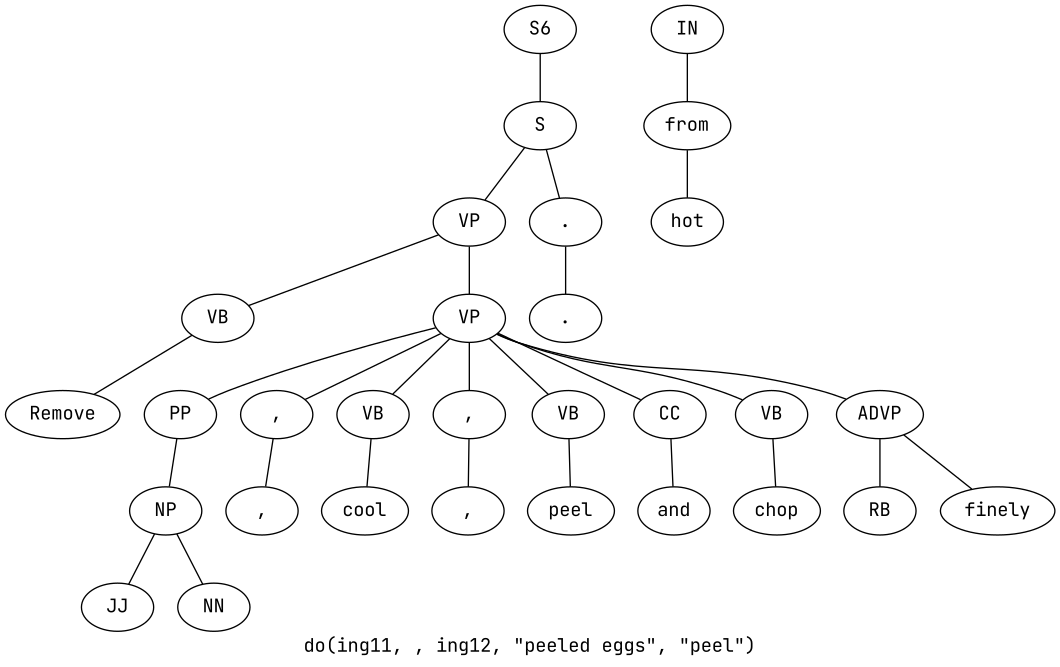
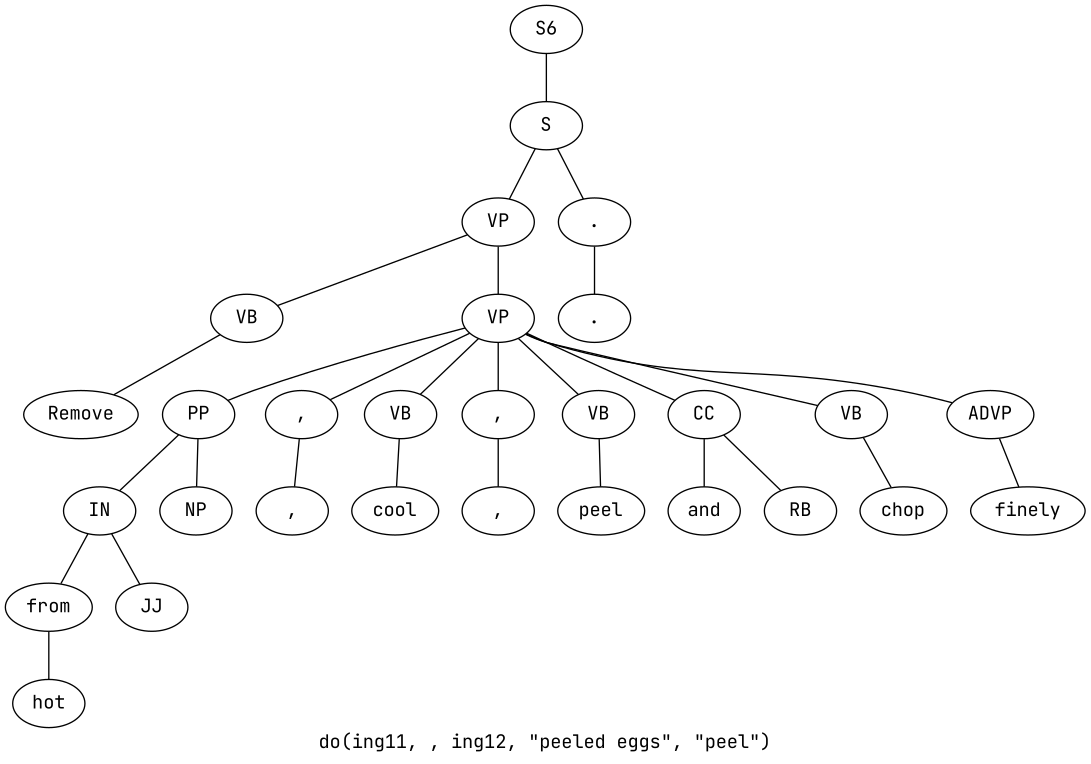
edge "PP" -- "IN": added
edge "ADVP" -- "RB": now "CC" -- "RB"
edge "NP" -- "JJ": now "IN" -- "JJ"
node "NN": removed
